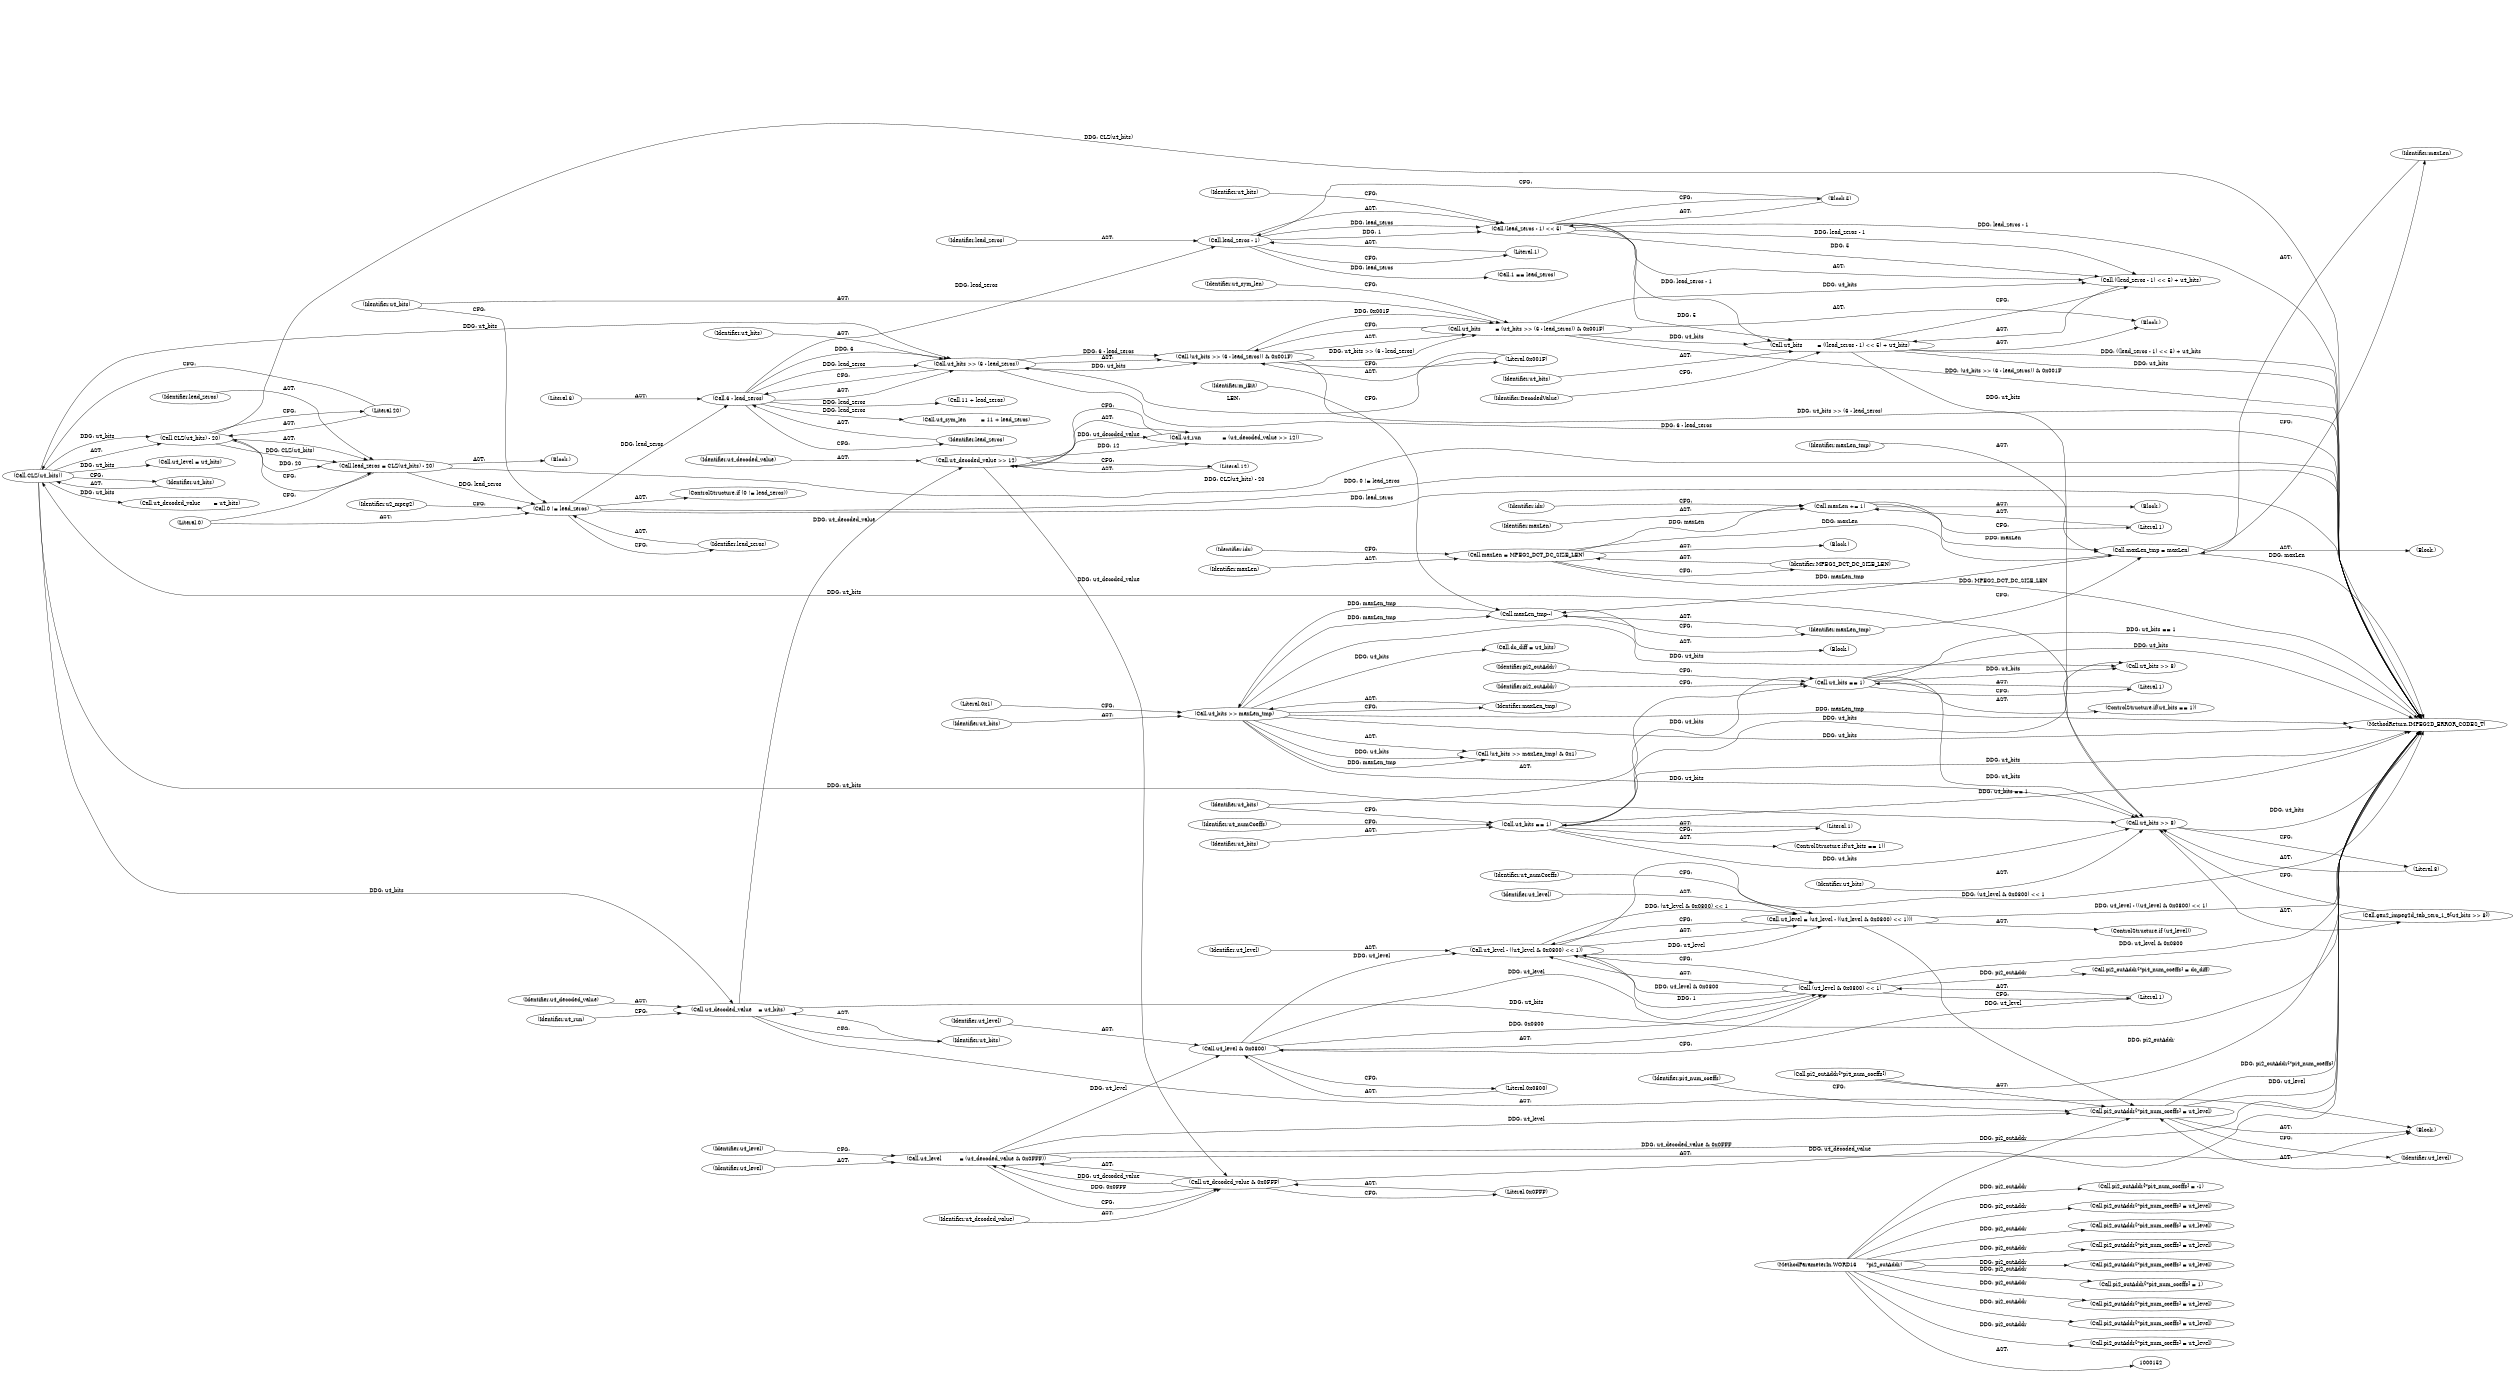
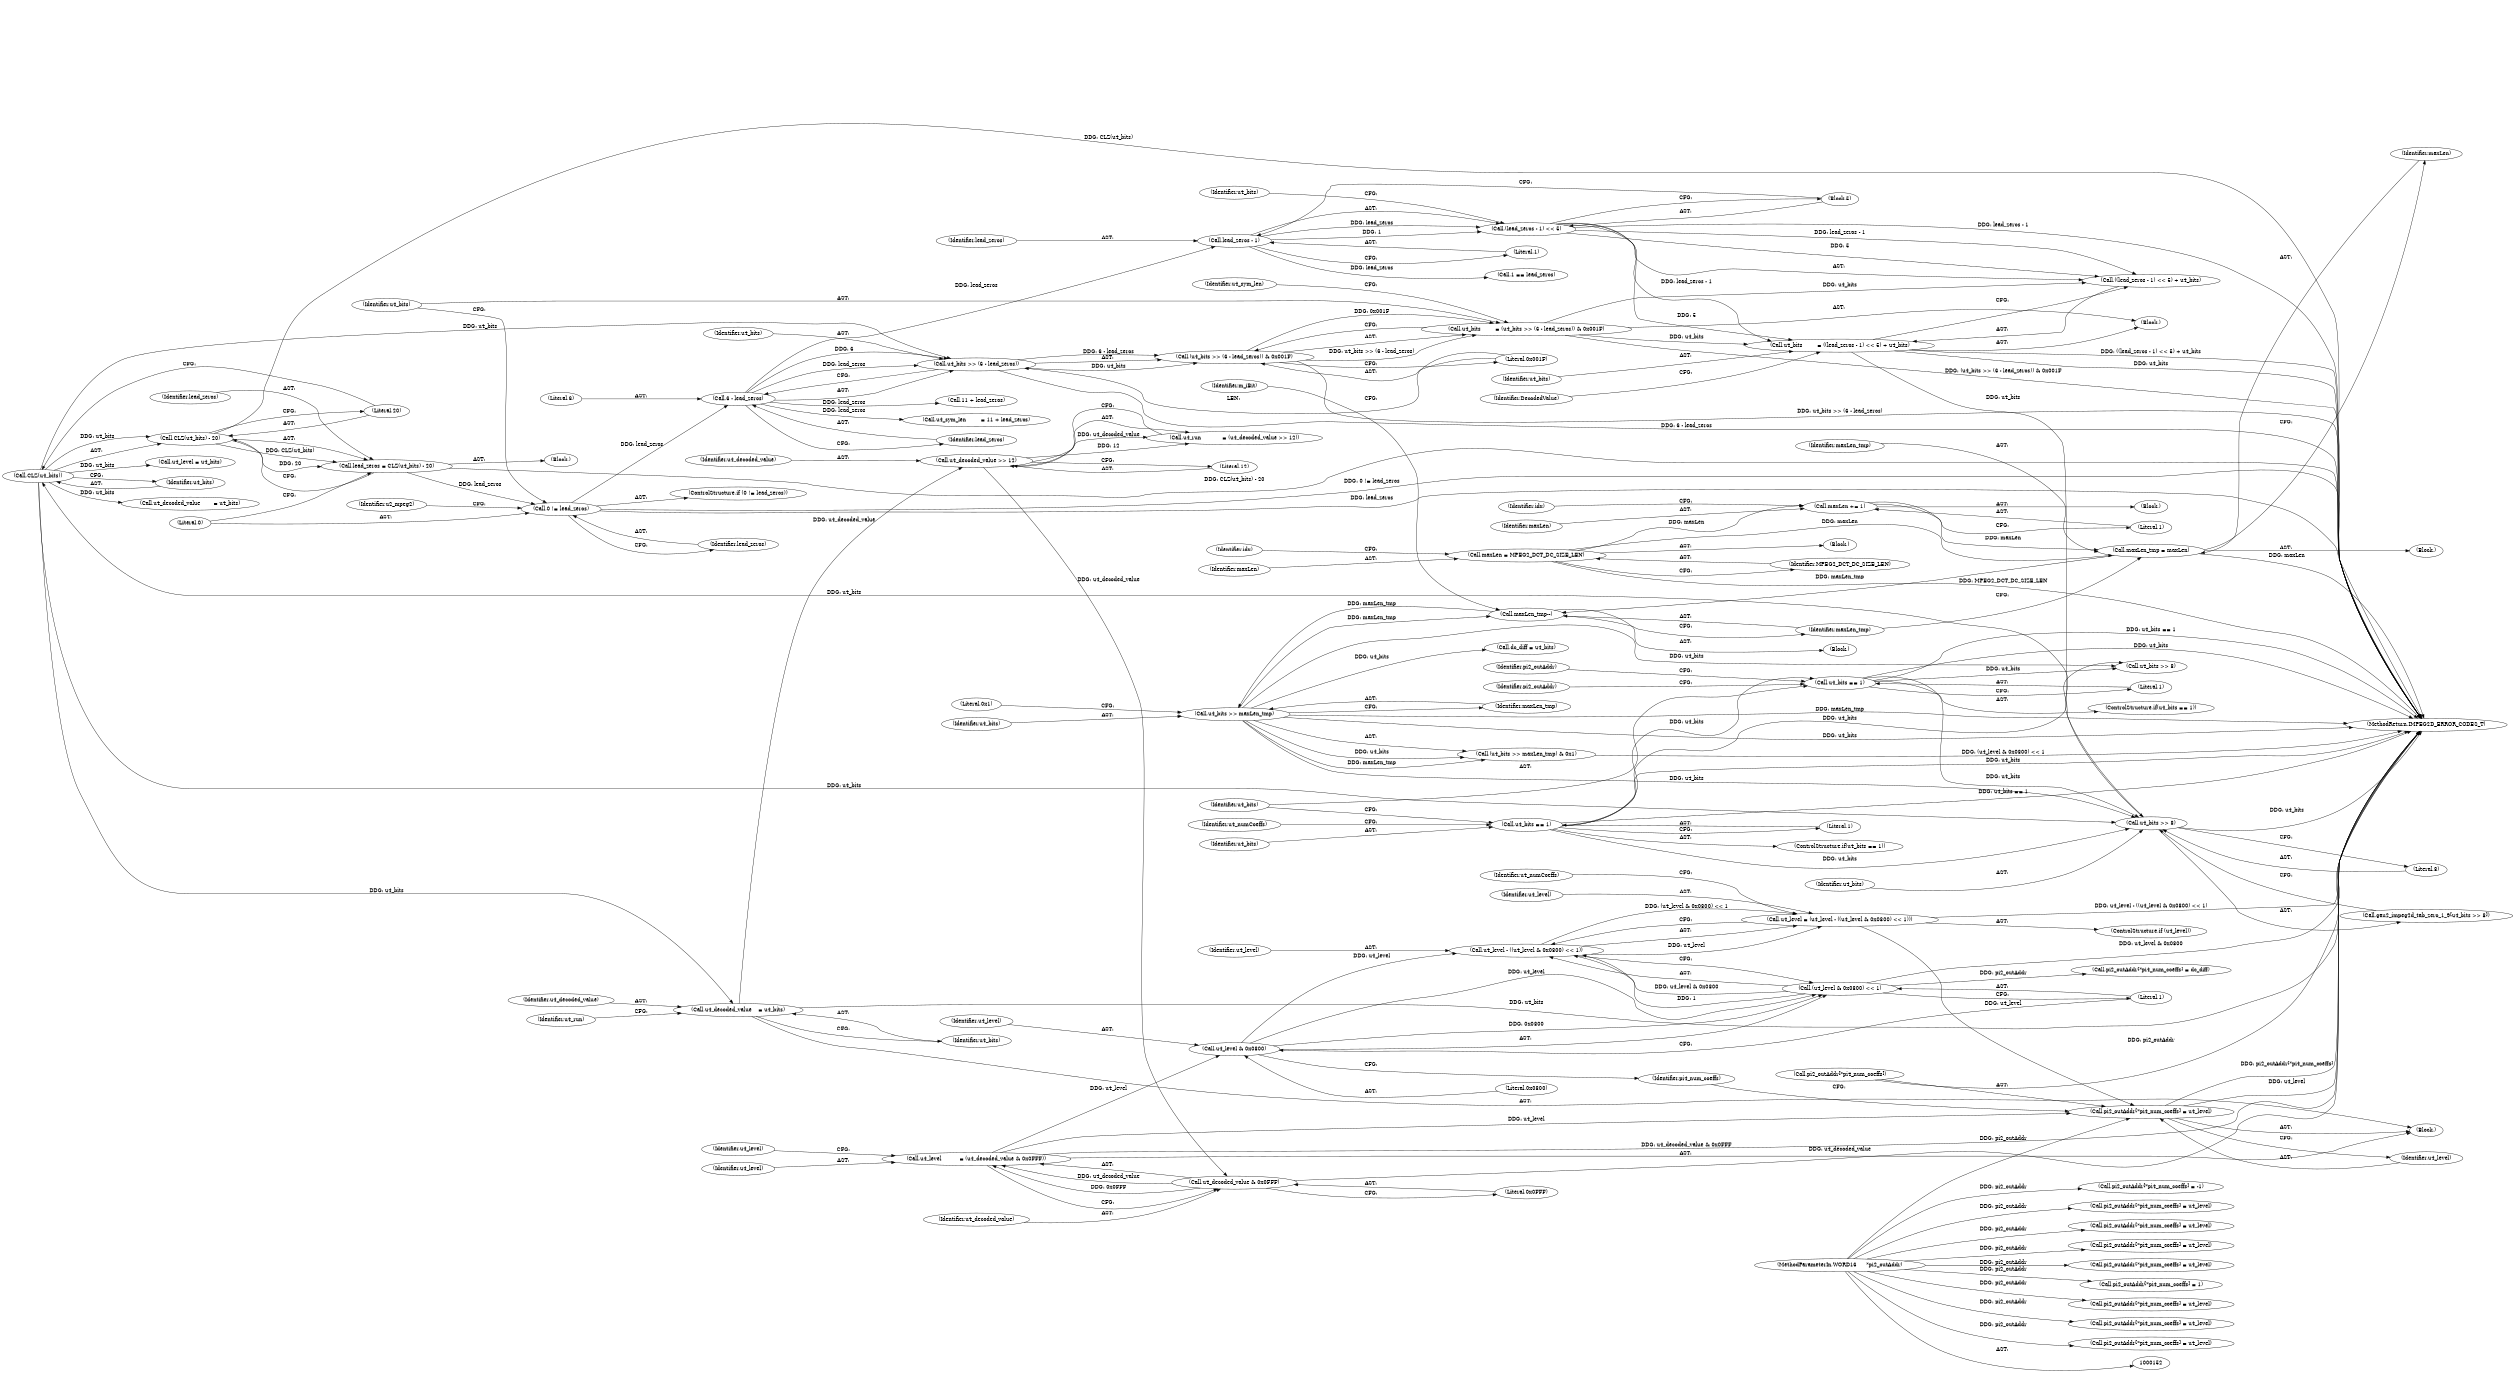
edge "(Call,u4_level - ((u4_level & 0x0800) << 1))" -> "(MethodReturn,IMPEG2D_ERROR_CODES_T)": now "(Call,(u4_bits >> maxLen_tmp) & 0x1)" -> "(MethodReturn,IMPEG2D_ERROR_CODES_T)"
edge "(Call,u4_level & 0x0800)" -> "(Literal,0x0800)": now "(Call,u4_level & 0x0800)" -> "(Identifier,pi4_num_coeffs)"
